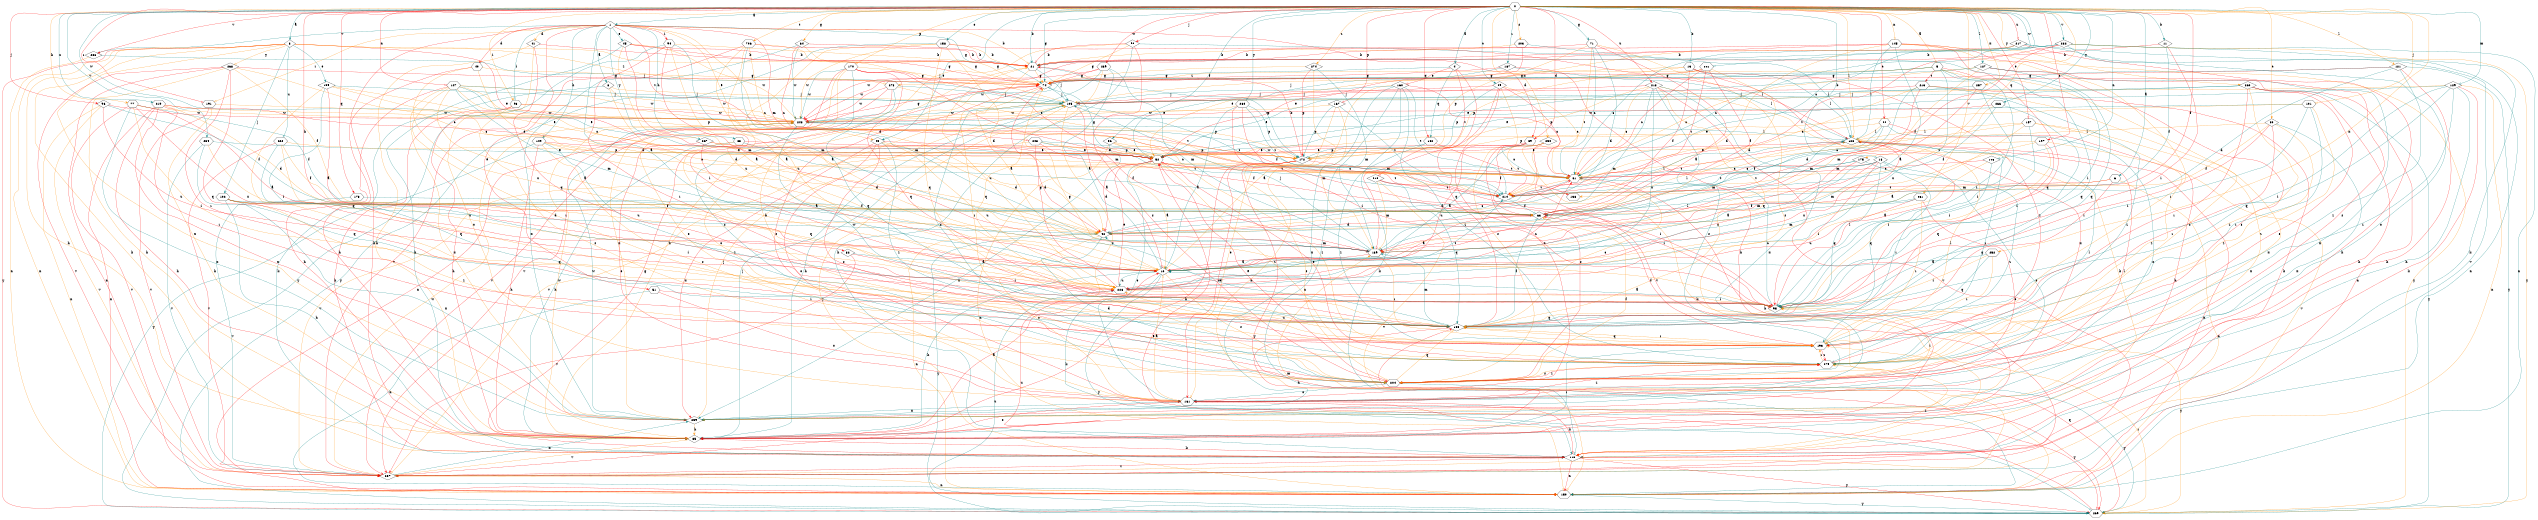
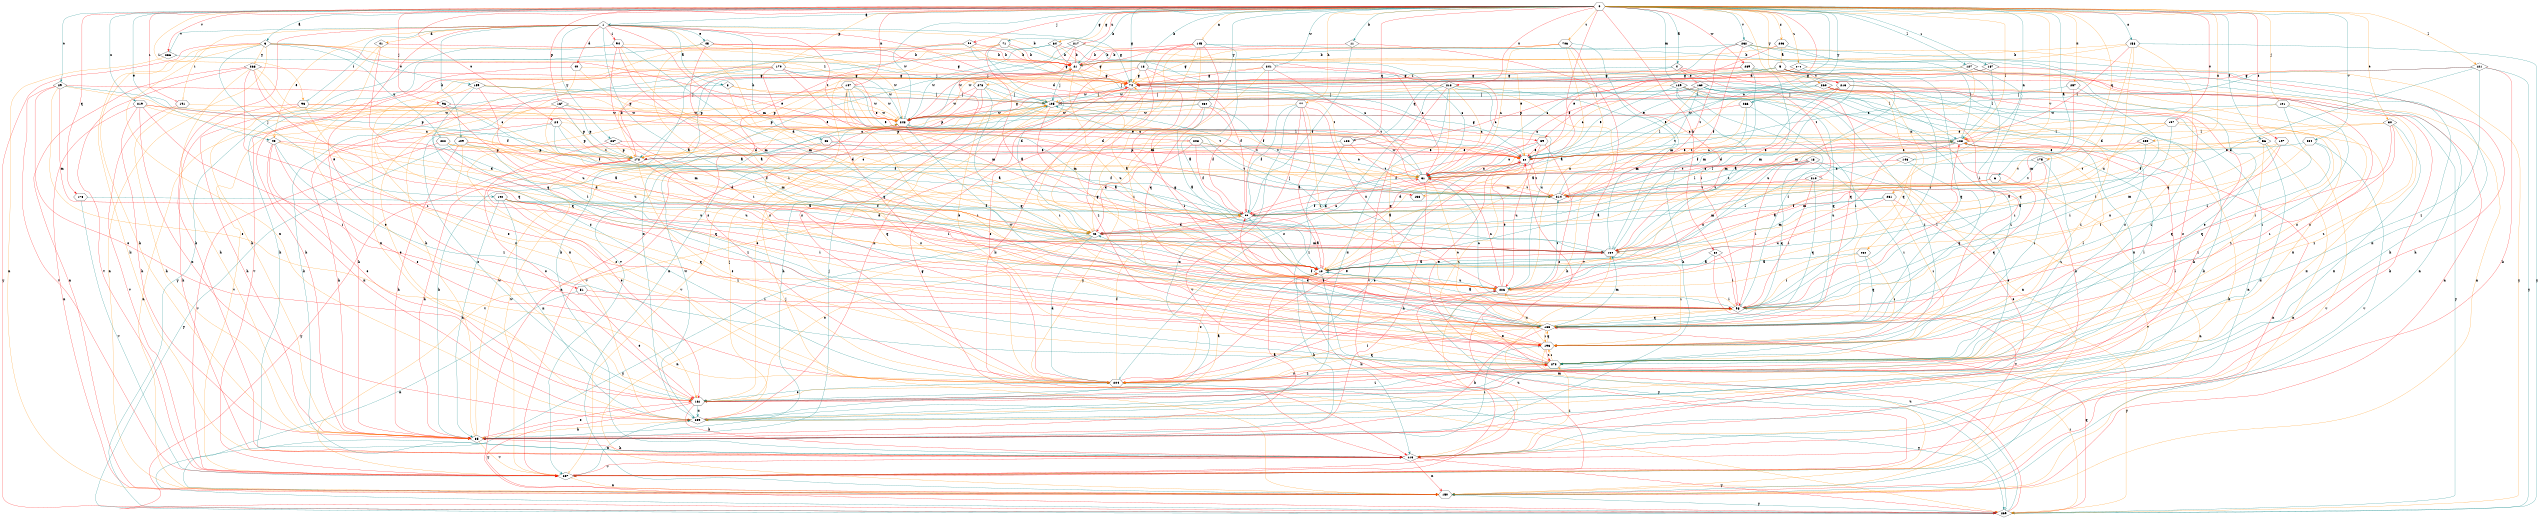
edge "0" -> "5": now "203" -> "5"
edge "0" -> "18": removed, label "b"
node "279": label "279" -> "273"
node "269": shape hexagon -> diamond
